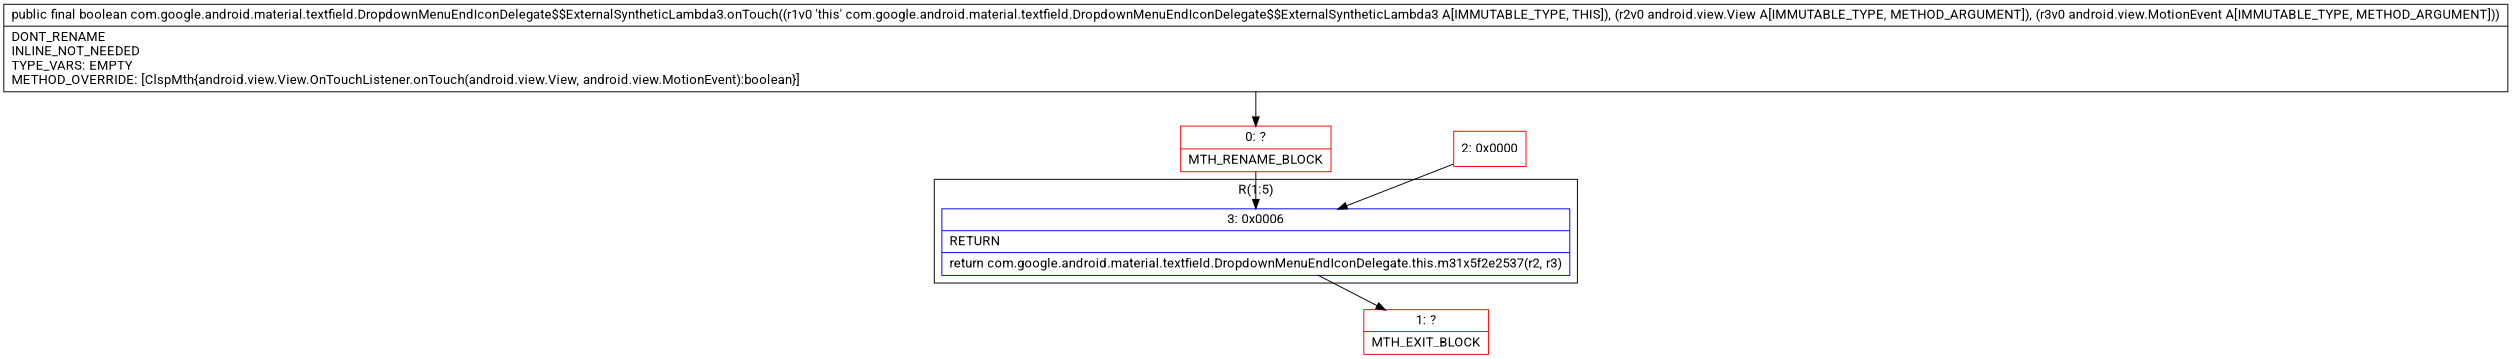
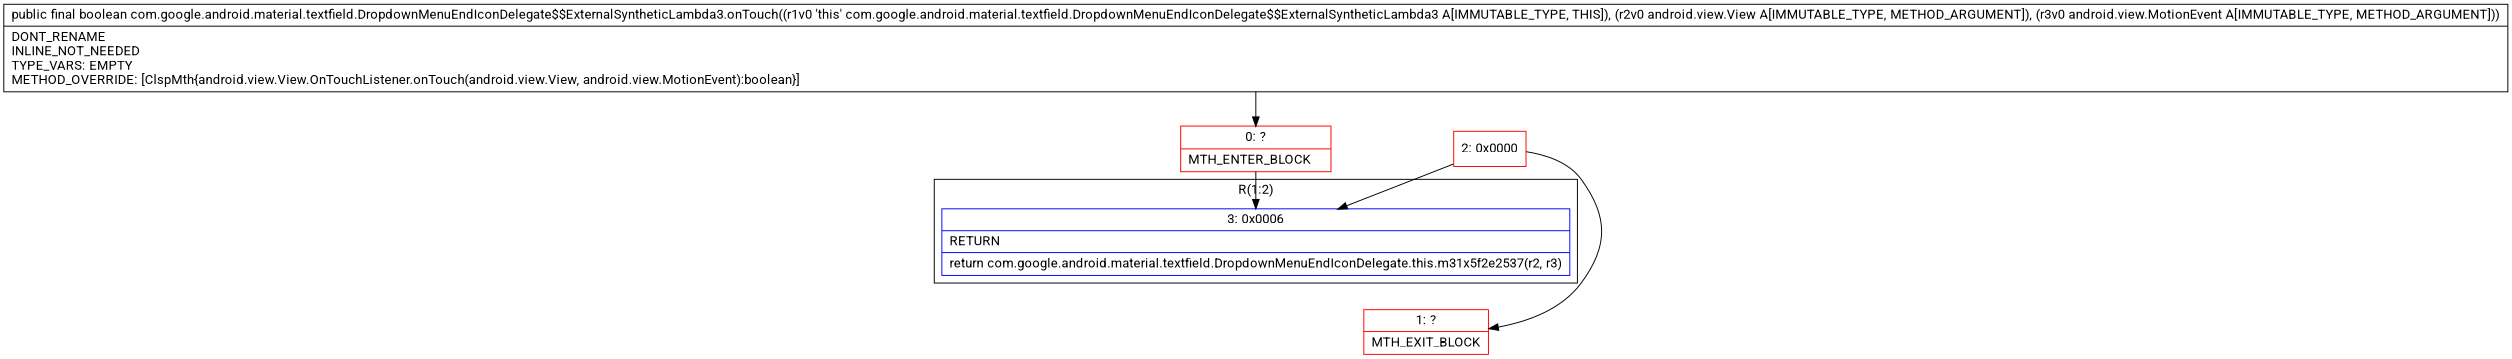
node "0: ?": text "MTH_RENAME_BLOCK" -> "MTH_ENTER_BLOCK"
cluster "R(1:5)": label "R(1:5)" -> "R(1:2)"
edge "3: 0x0006" -> "1: ?": now "2: 0x0000" -> "1: ?"
